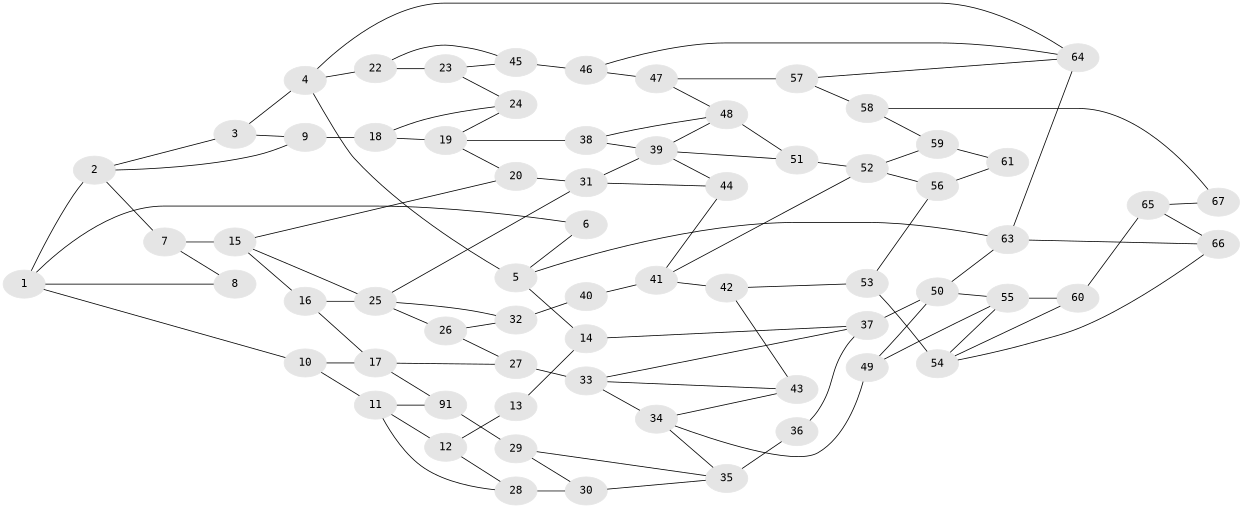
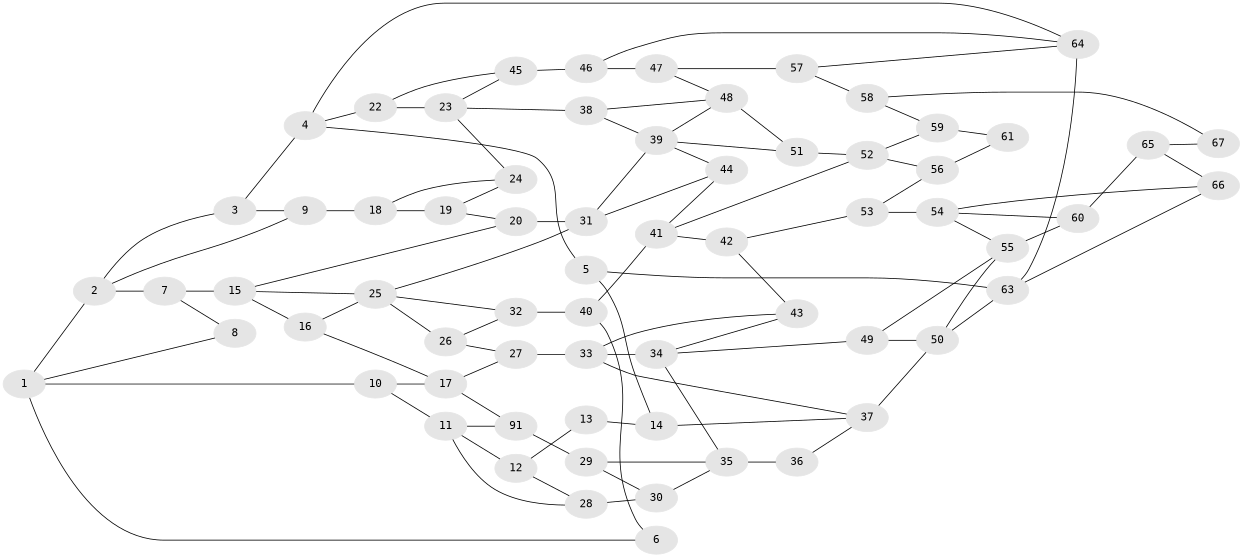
edge "19" -- "38": now "23" -- "38"
edge "6" -- "5": now "6" -- "40"
